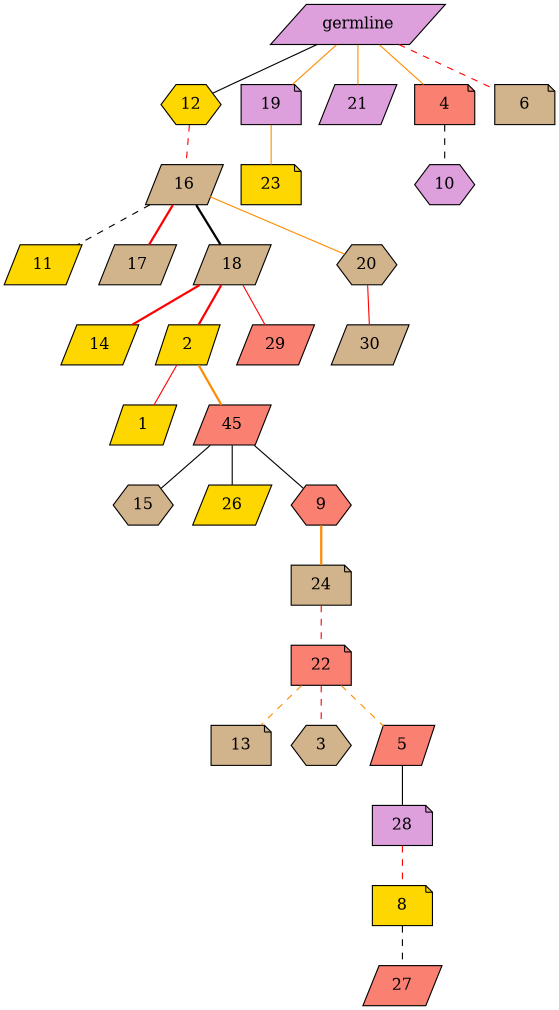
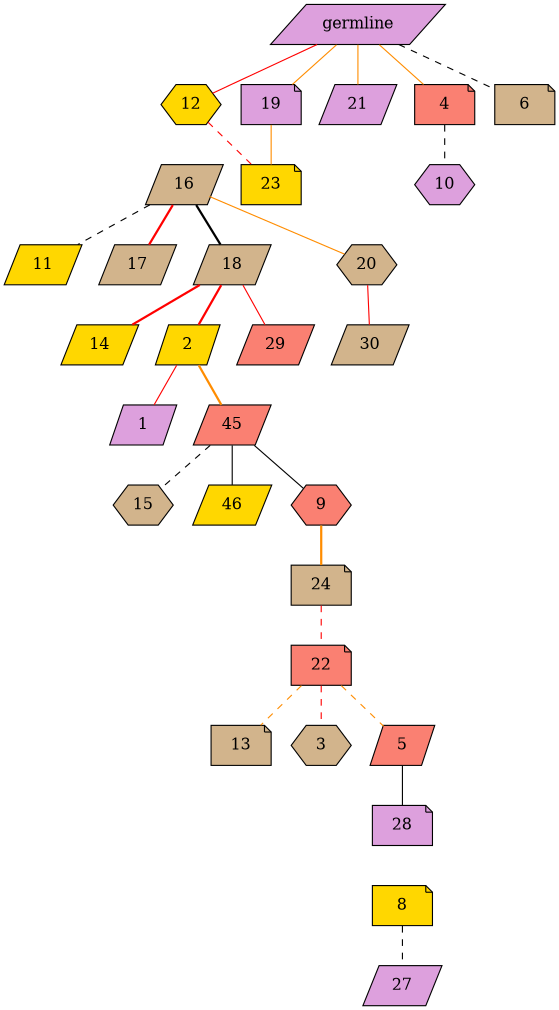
edge "germline" -- "6": color red -> black
edge "germline" -- "12": color black -> red
edge "12" -- "16": now "12" -- "23"
node "1": fillcolor gold -> plum
edge "45" -- "15": style solid -> dashed
node "26": label "26" -> "46"
edge "28" -- "8": removed
node "27": fillcolor salmon -> plum
